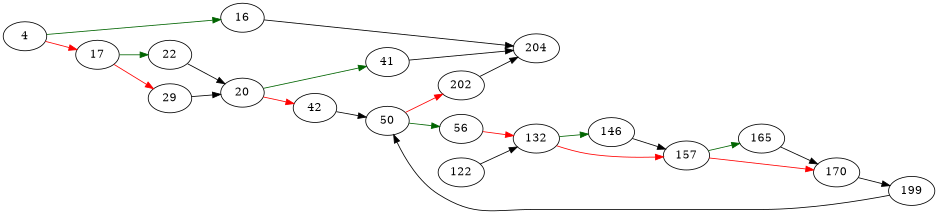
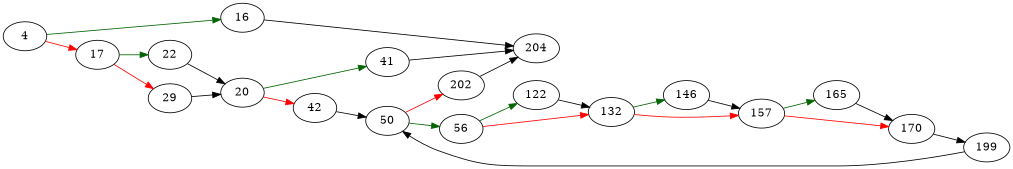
edge "56" -> "122": added
